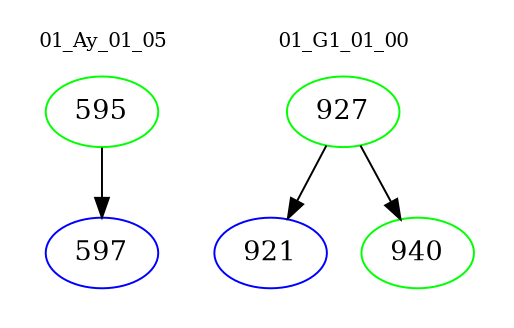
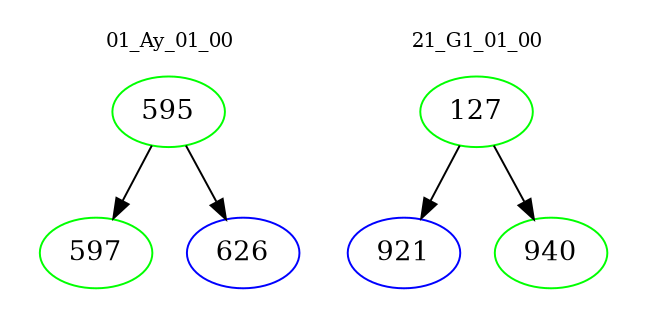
cluster "01_Ay_01_05": label "01_Ay_01_05" -> "01_Ay_01_00"
cluster "01_G1_01_00": label "01_G1_01_00" -> "21_G1_01_00"
node "927": label "927" -> "127"
node "597": color blue -> green
node "626": added
